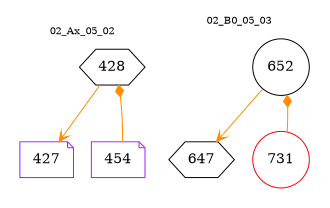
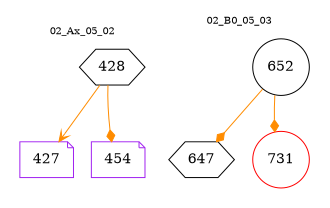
edge "652" -> "647": arrowhead vee -> diamond
edge "454" -> "428": reversed
edge "731" -> "652": reversed
